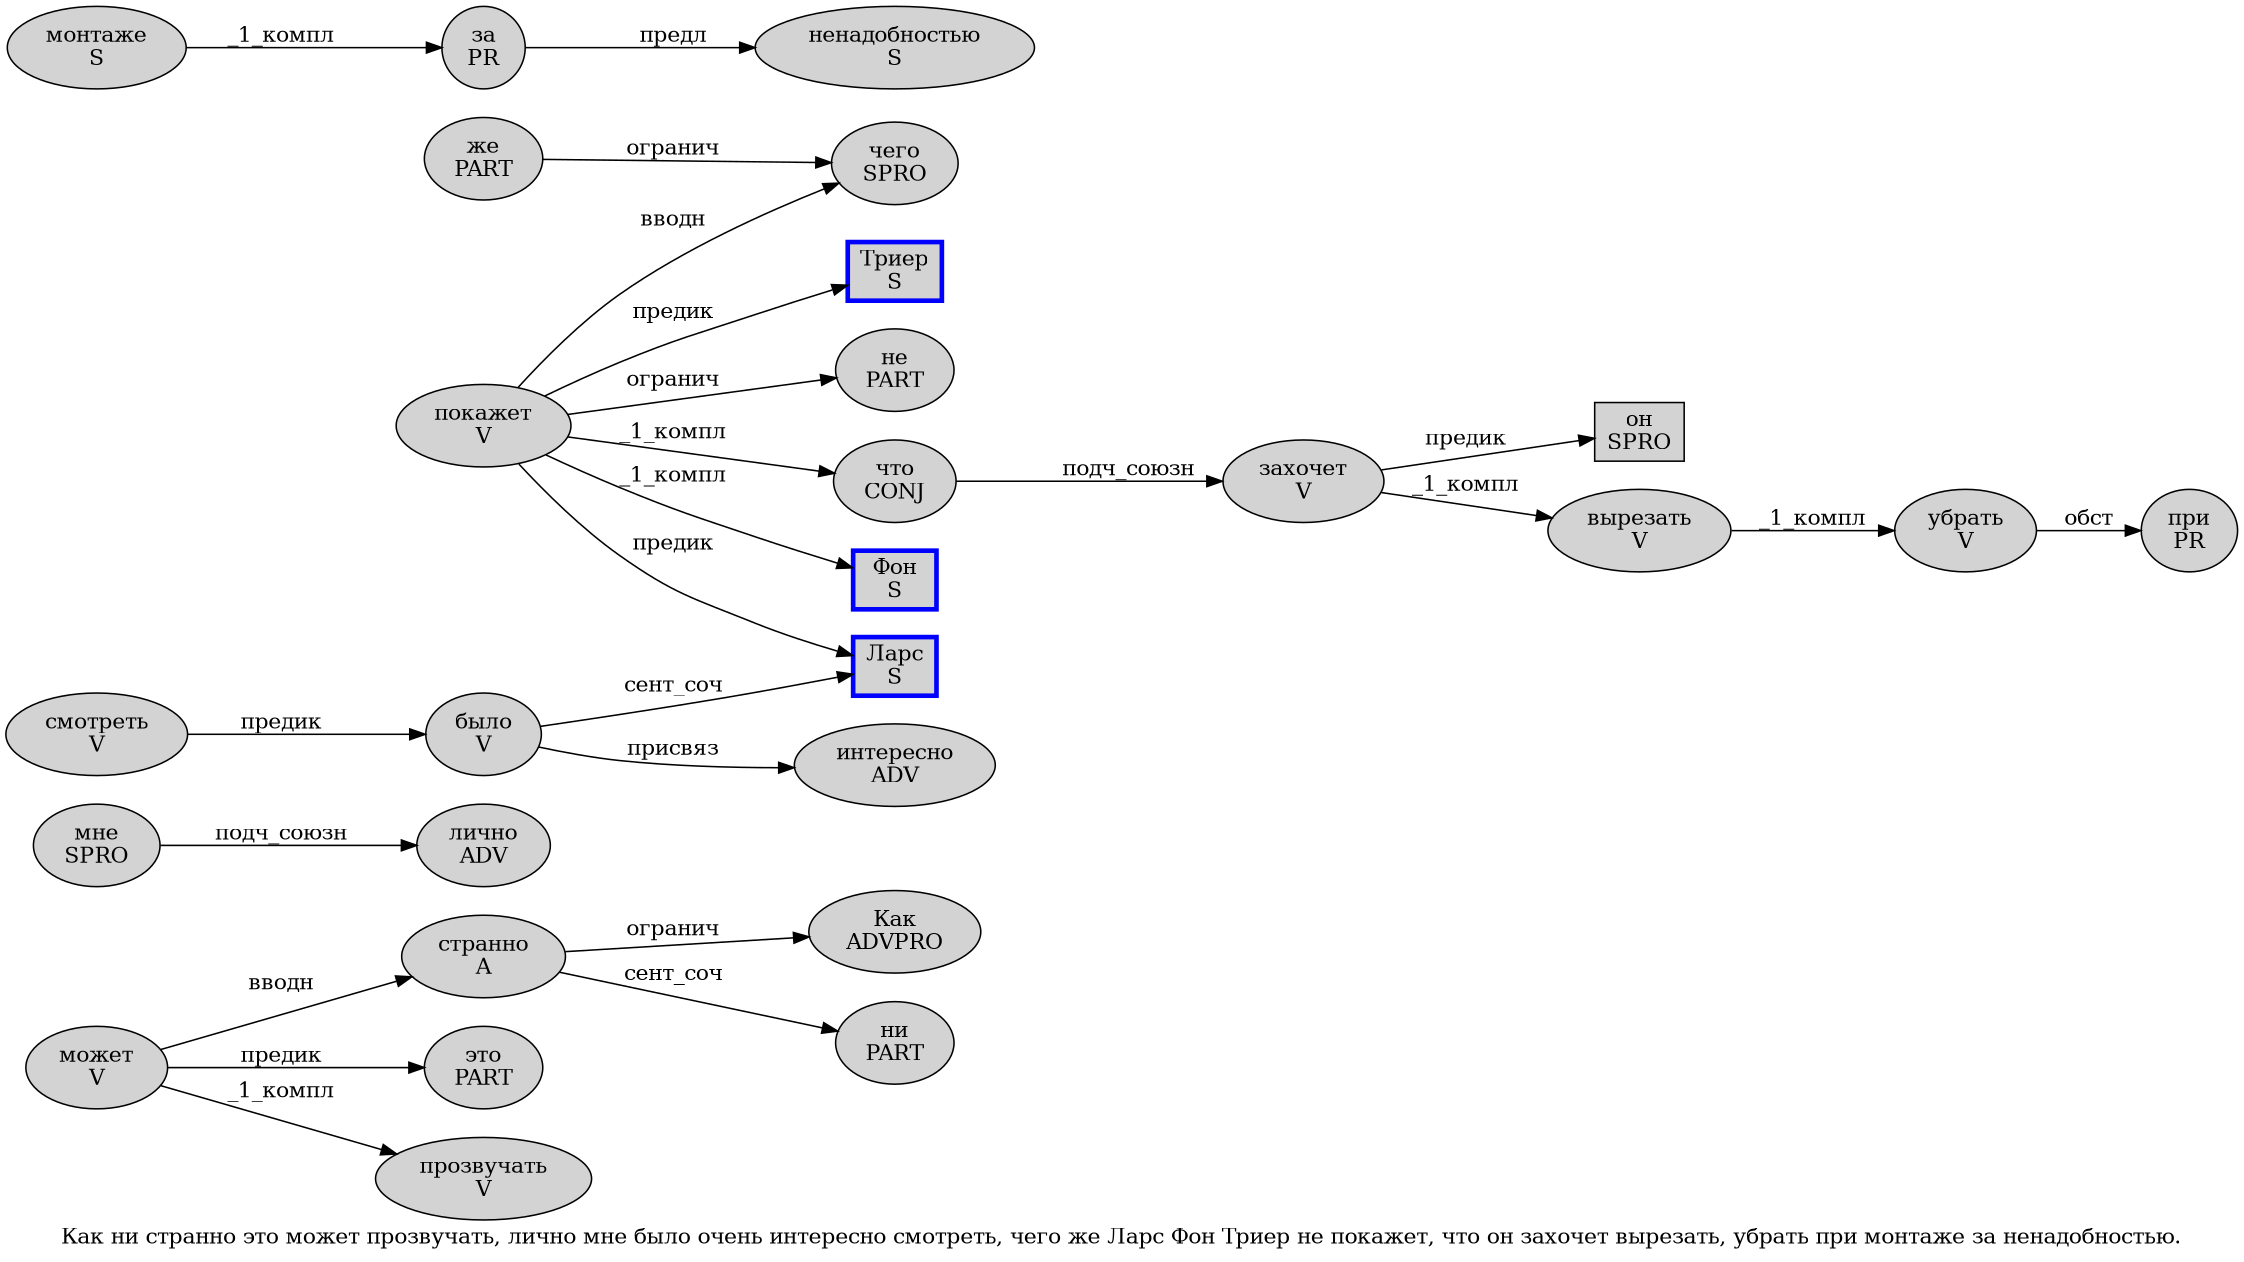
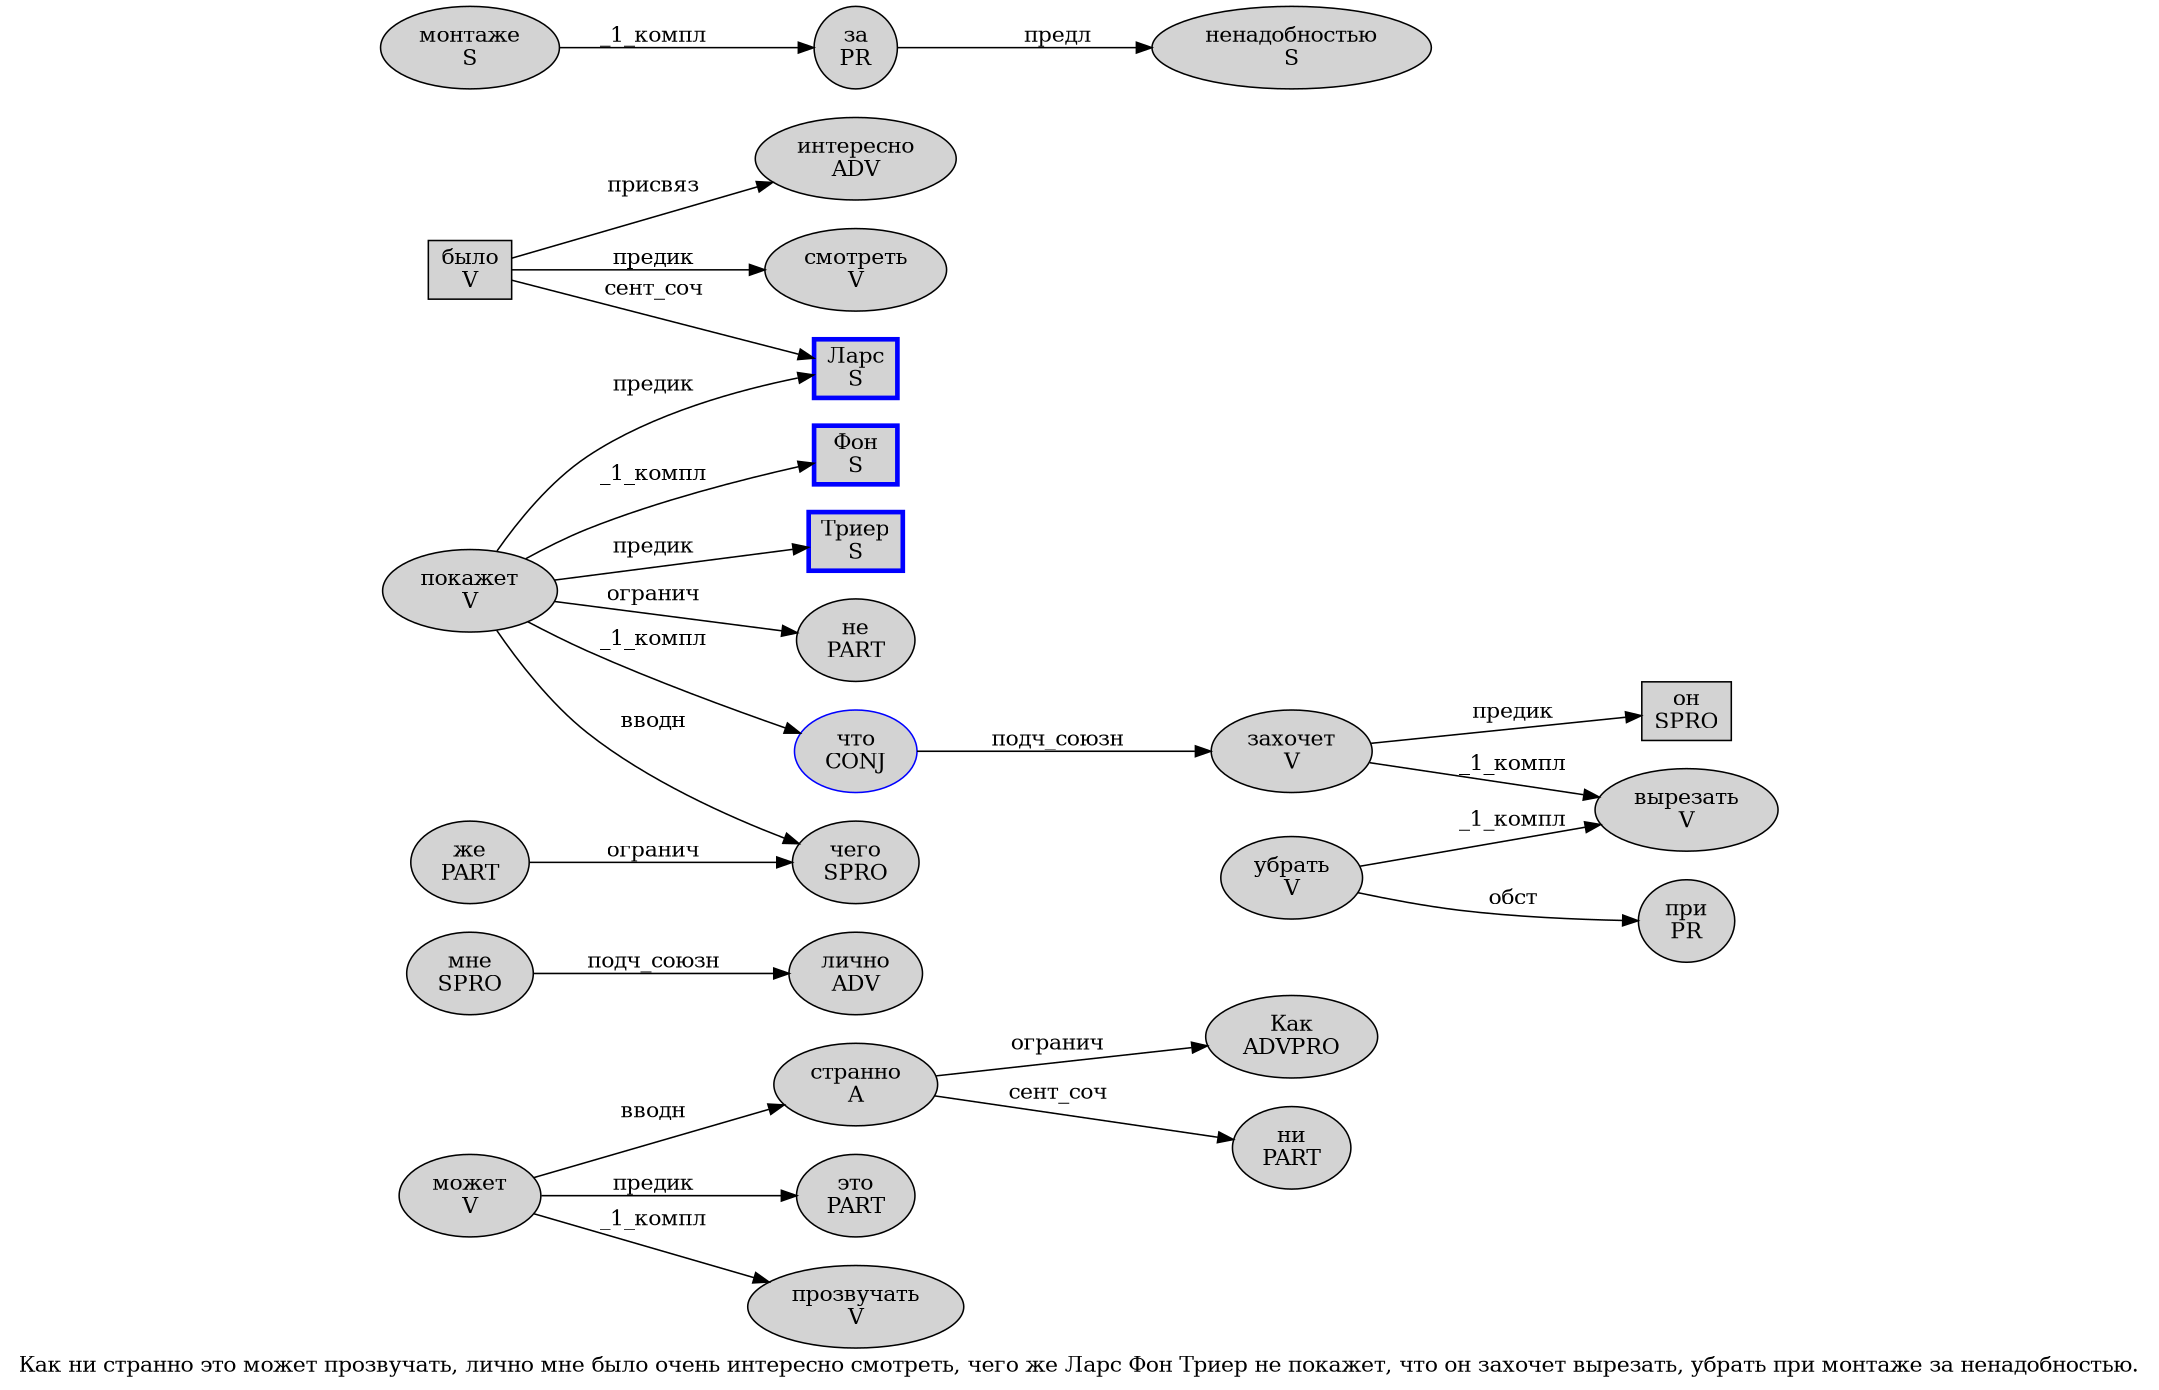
node "что CONJ": color black -> blue
edge "вырезать V" -> "убрать V": reversed
edge "смотреть V" -> "было V": reversed
node "было V": shape ellipse -> box
